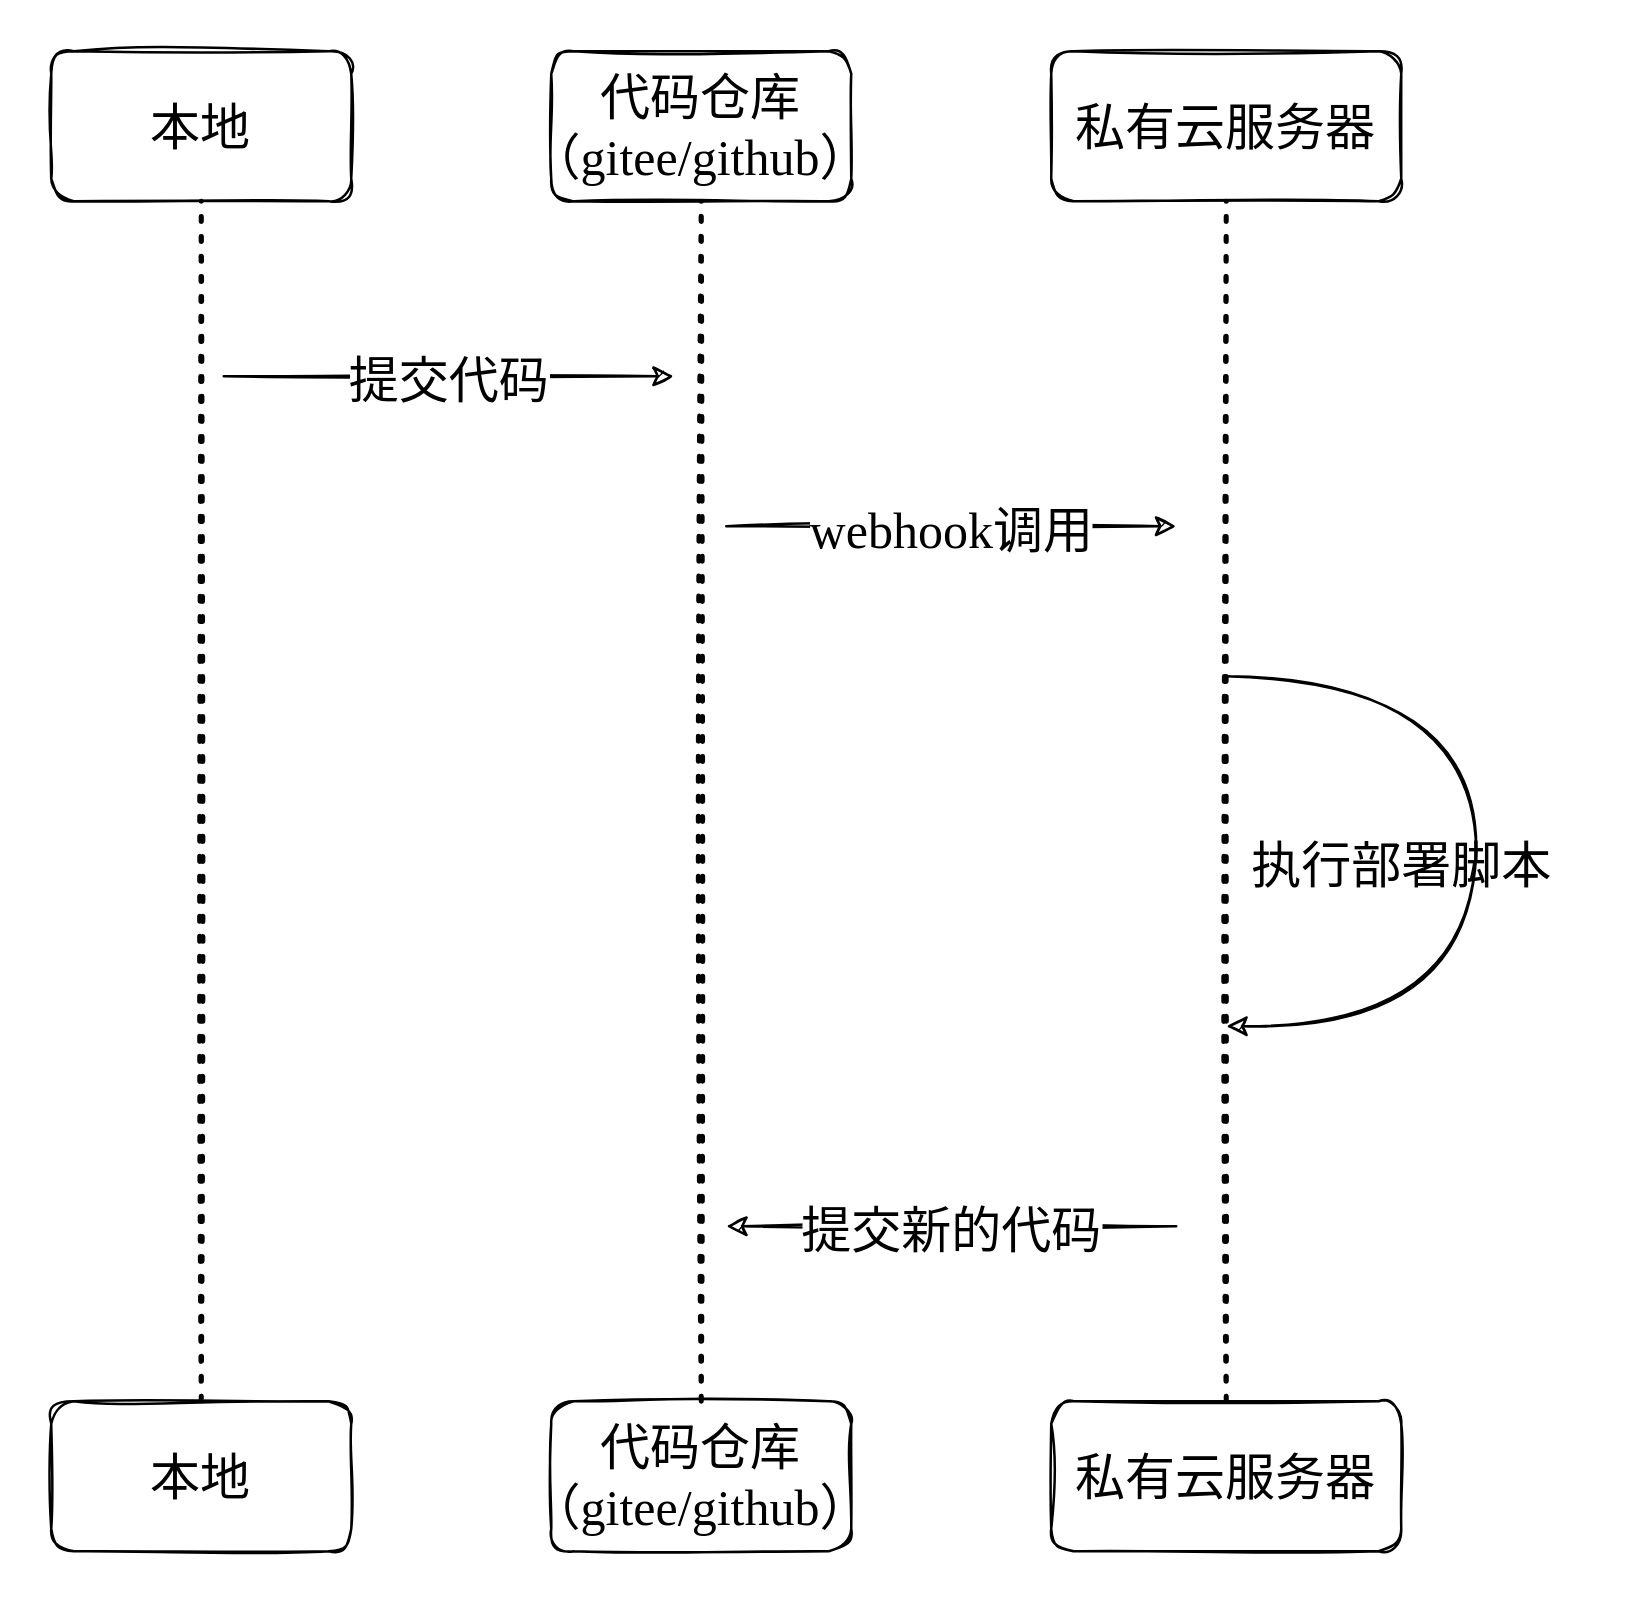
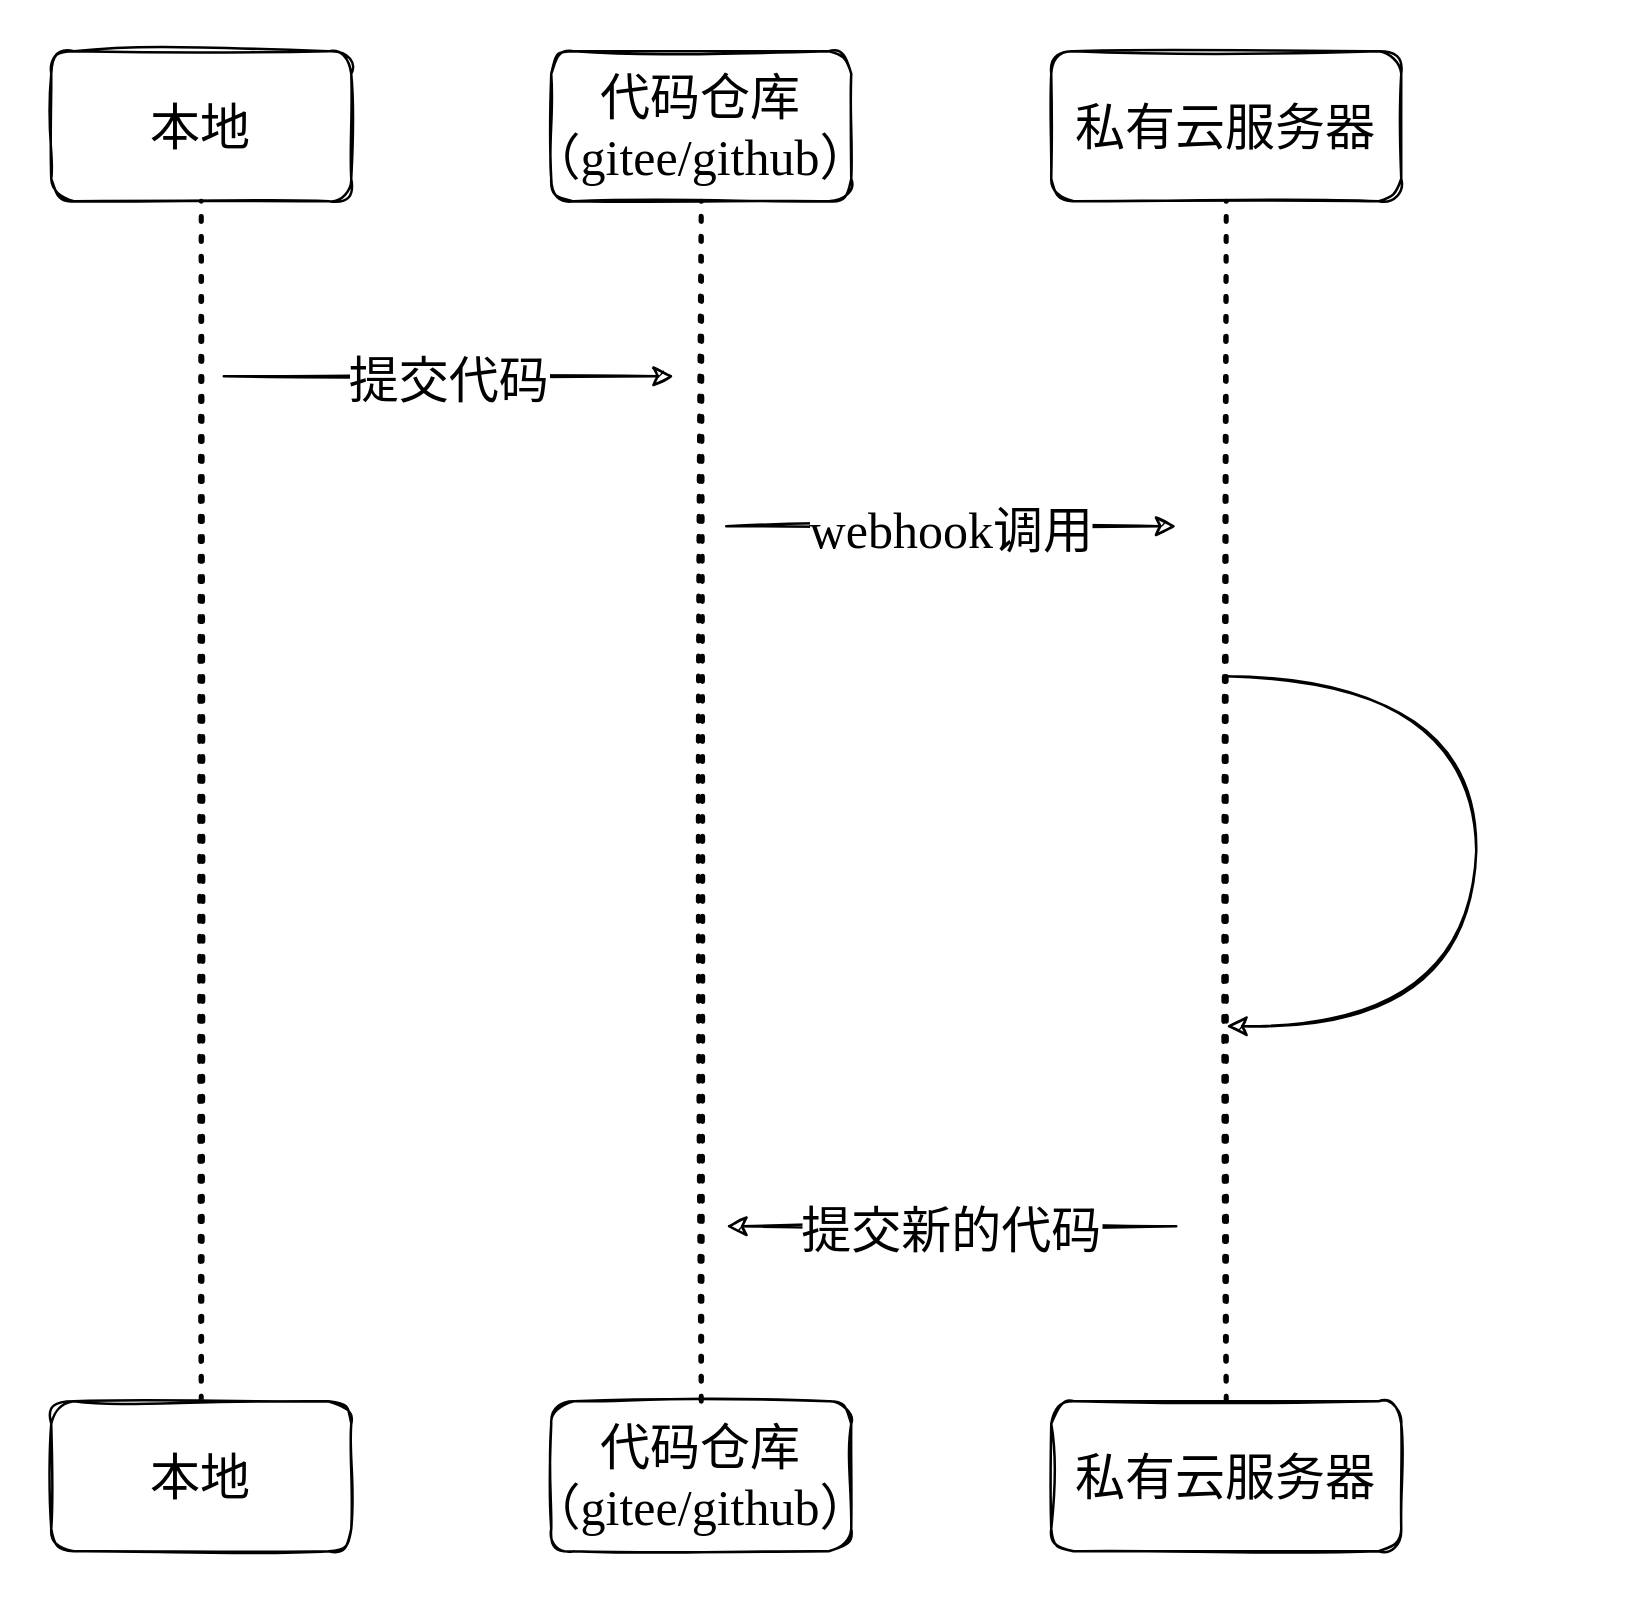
node "执行部署脚本": removed
